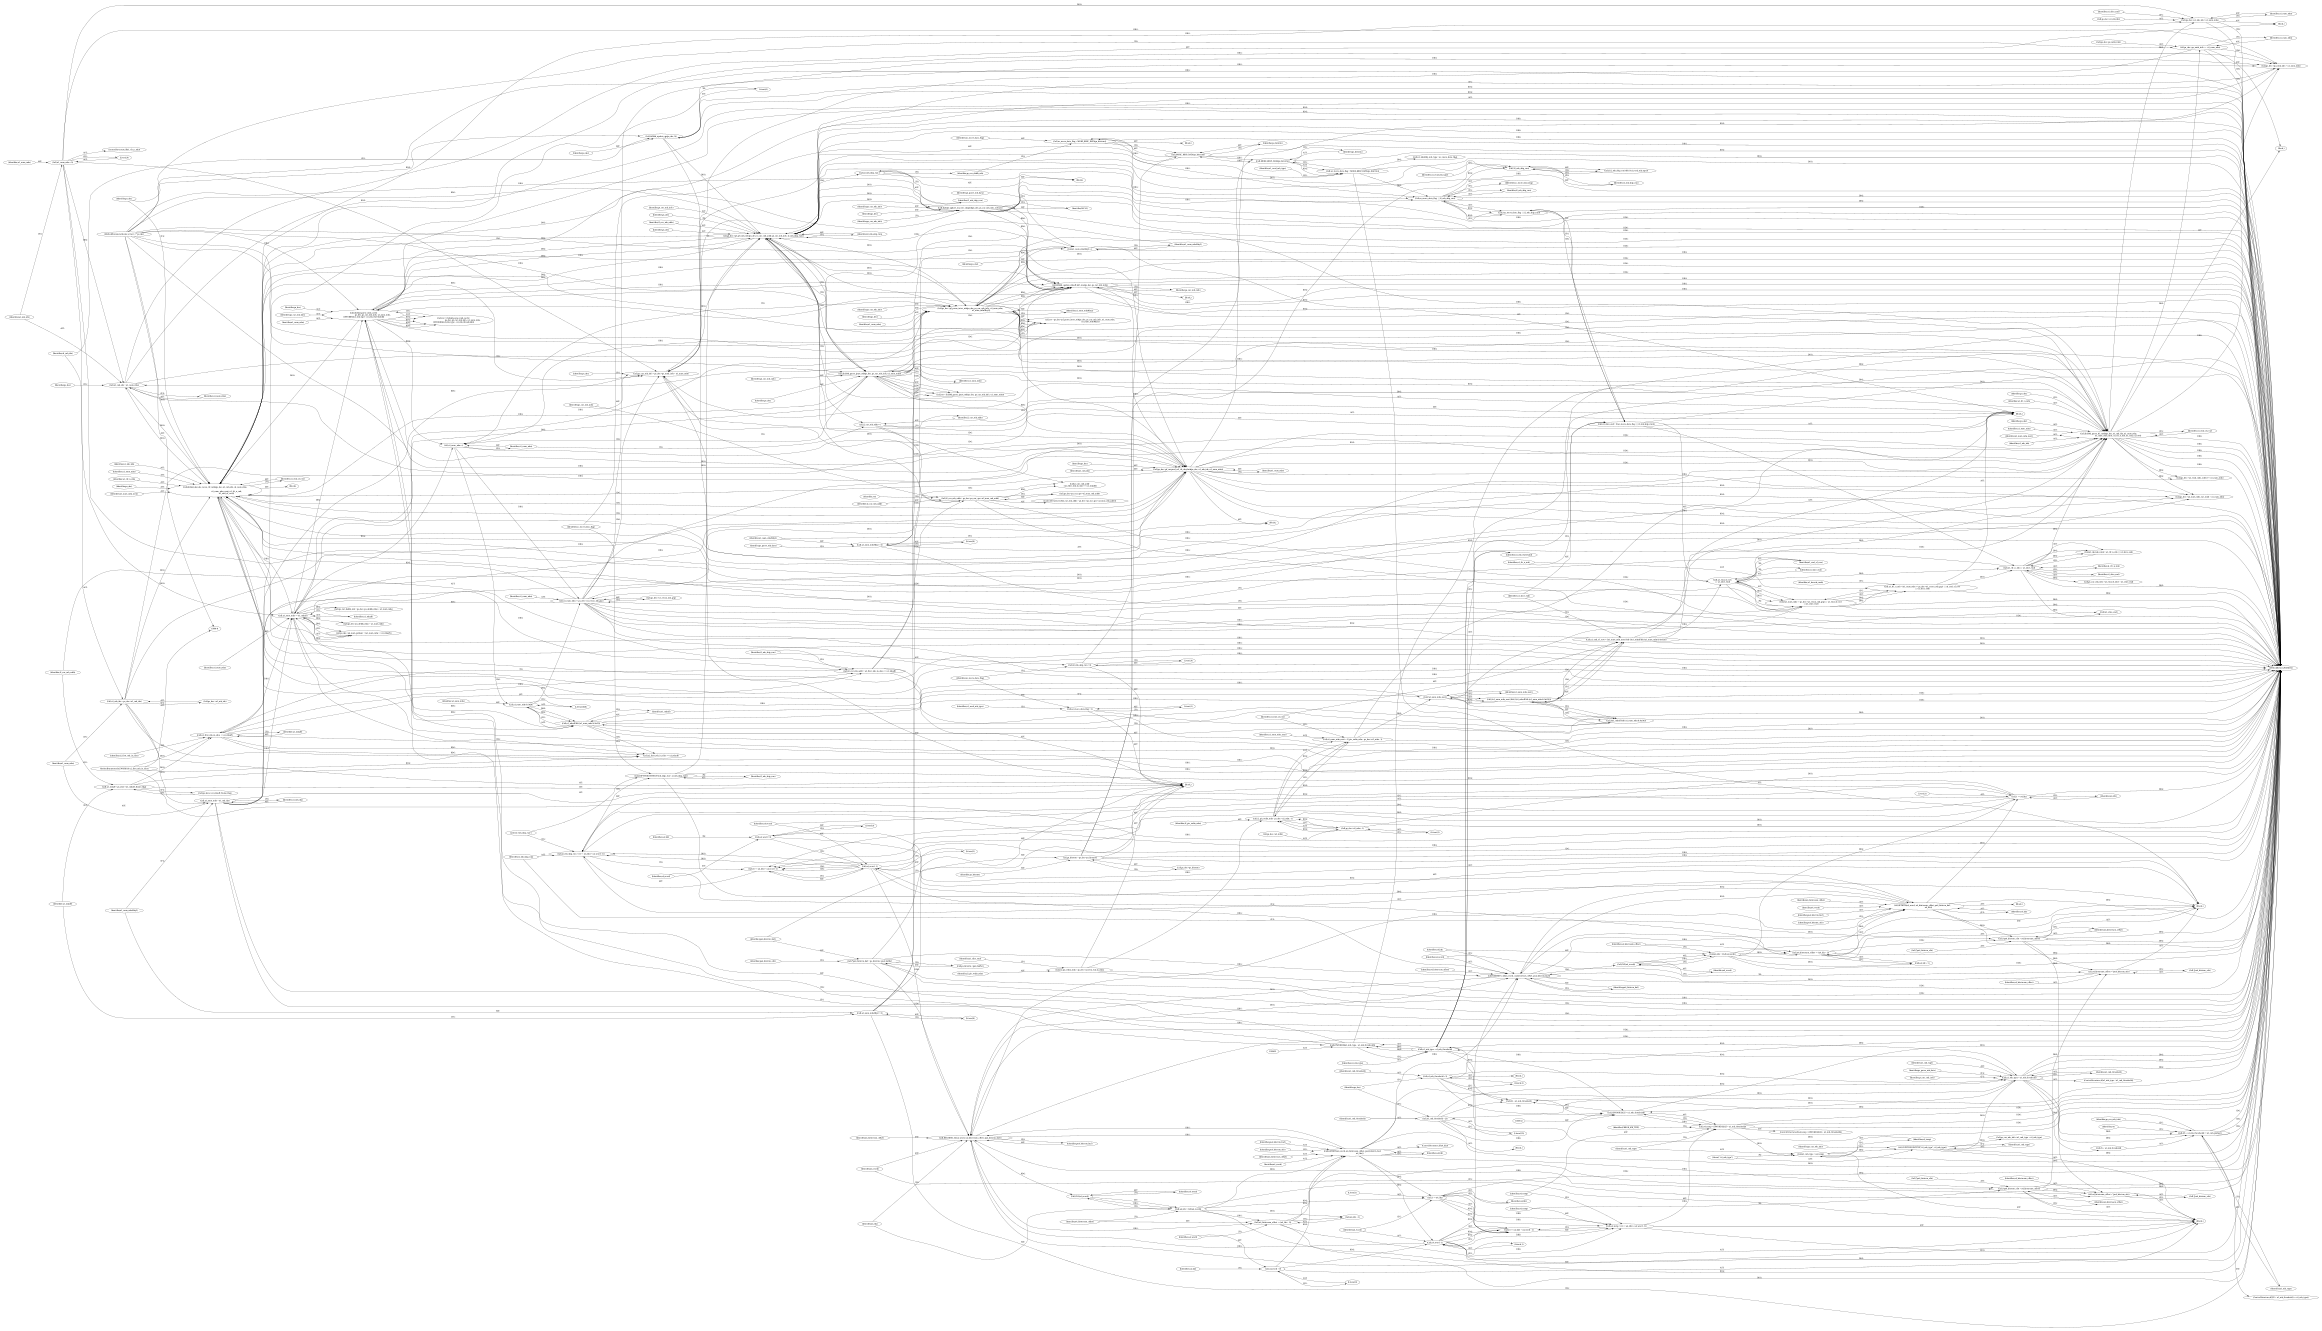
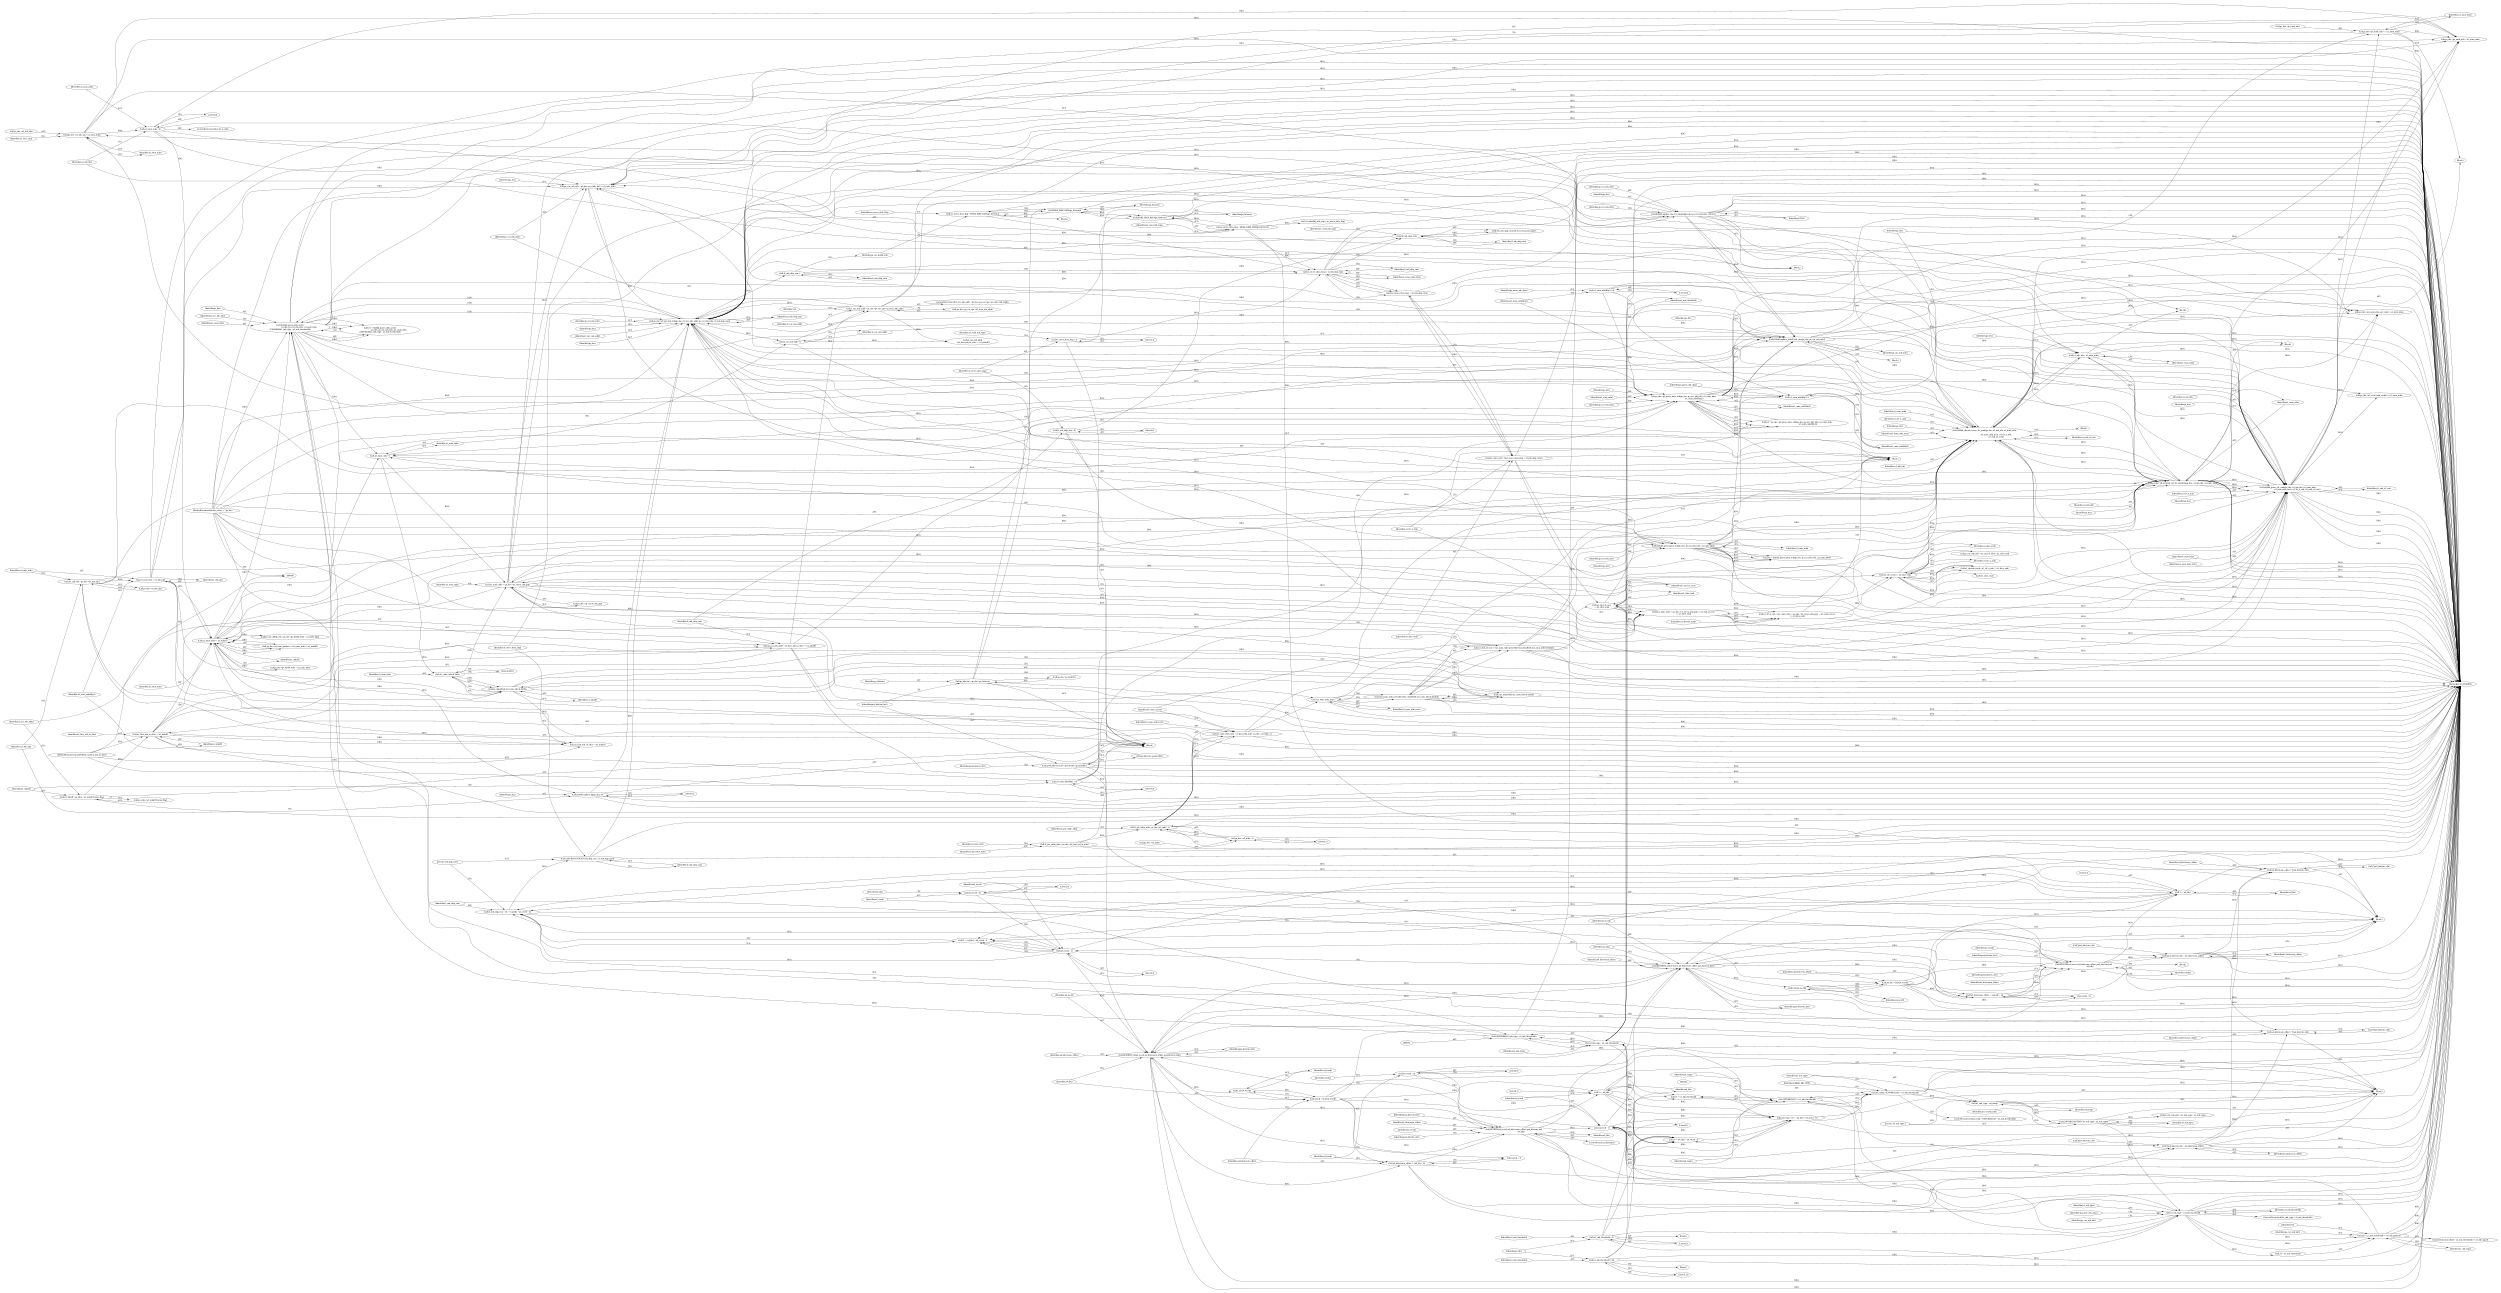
edge "(Call,u1_num_mbs = 0)" -> "(Call,ps_dec->u1_mb_idx = u1_num_mbs)": reversed
edge "(Call,uc_more_data_flag = 1)" -> "(Call,uc_more_data_flag || i2_mb_skip_run)": added, label "DDG:"
edge "(Call,i2_cur_mb_addr = u2_first_mb_in_slice << u1_mbaff)" -> "(Call,i2_cur_mb_addr - (u2_first_mb_in_slice << u1_mbaff))": now "(Call,i2_cur_mb_addr = u2_first_mb_in_slice << u1_mbaff)" -> "(Call,ih264d_update_mbaff_left_nnz(ps_dec, ps_cur_mb_info))"
edge "(Call,u1_num_mbs == ps_dec->u1_recon_mb_grp)" -> "(Call,!u1_slice_end)": now "(Call,u1_num_mbs == ps_dec->u1_recon_mb_grp)" -> "(Call,ps_dec->u4_num_mbs_cur_nmb = u1_num_mbs)"
